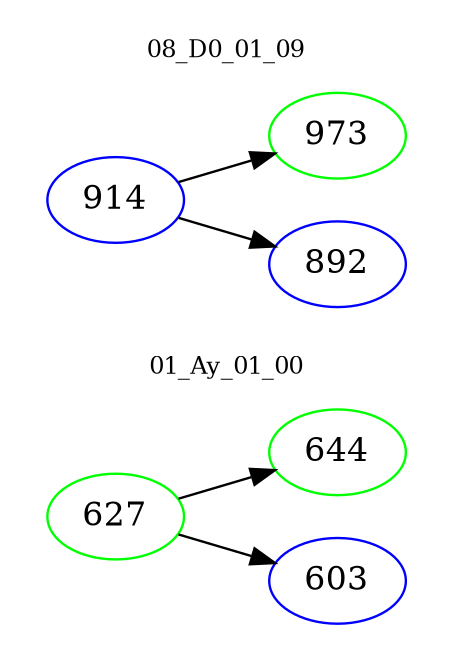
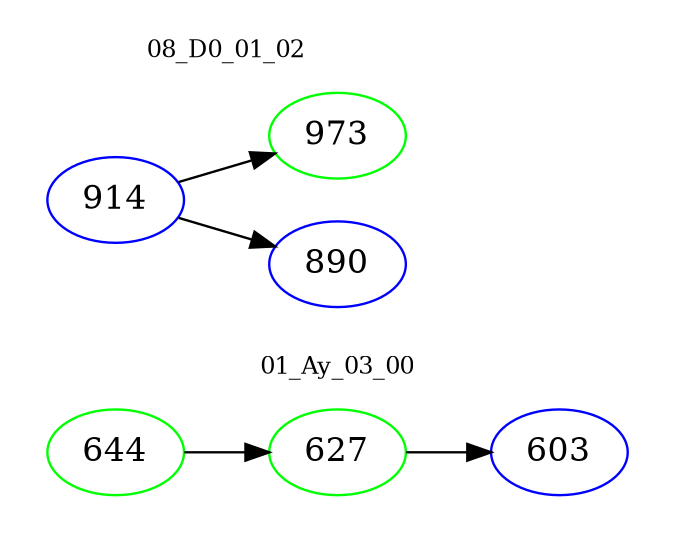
cluster "08_D0_01_09": label "08_D0_01_09" -> "08_D0_01_02"
node "892": label "892" -> "890"
cluster "01_Ay_01_00": label "01_Ay_01_00" -> "01_Ay_03_00"
edge "627" -> "644": reversed
